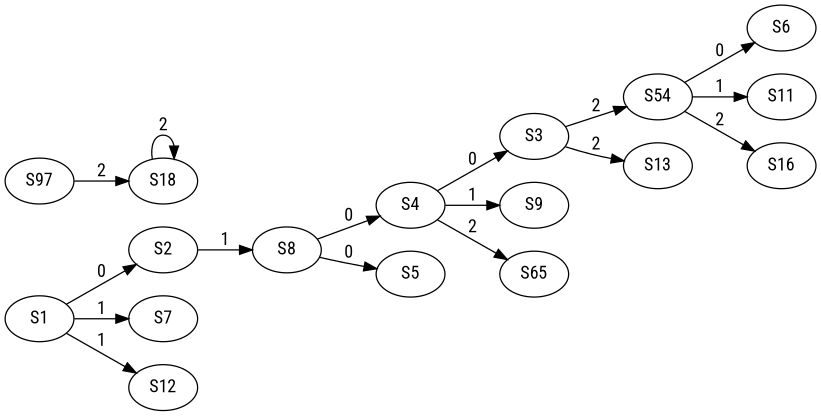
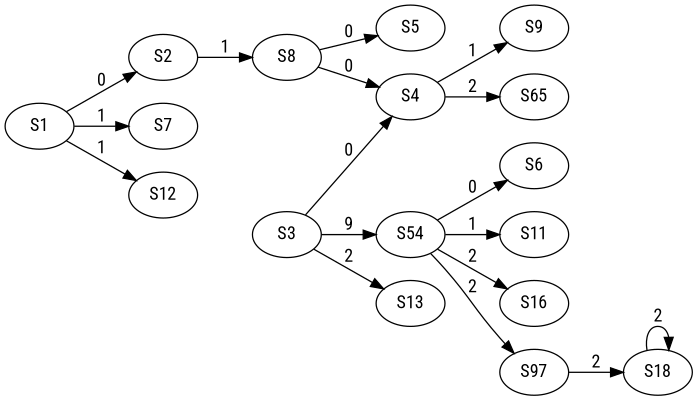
edge "S3" -> "S54": label "2" -> "9"
edge "S4" -> "S3": reversed
edge "S54" -> "S97": added, label "2"
